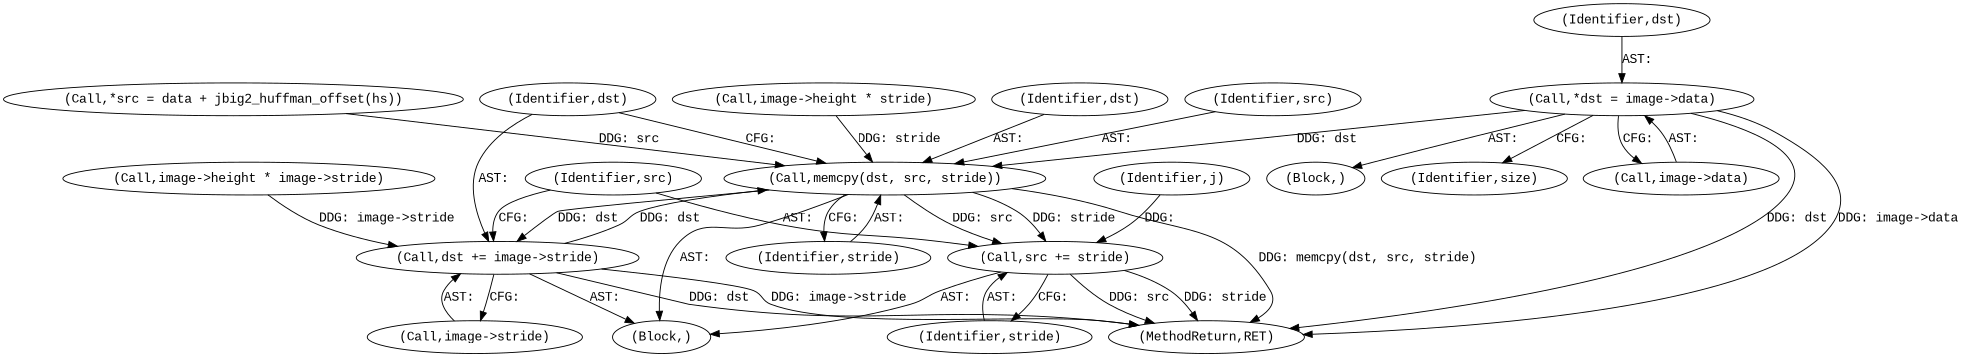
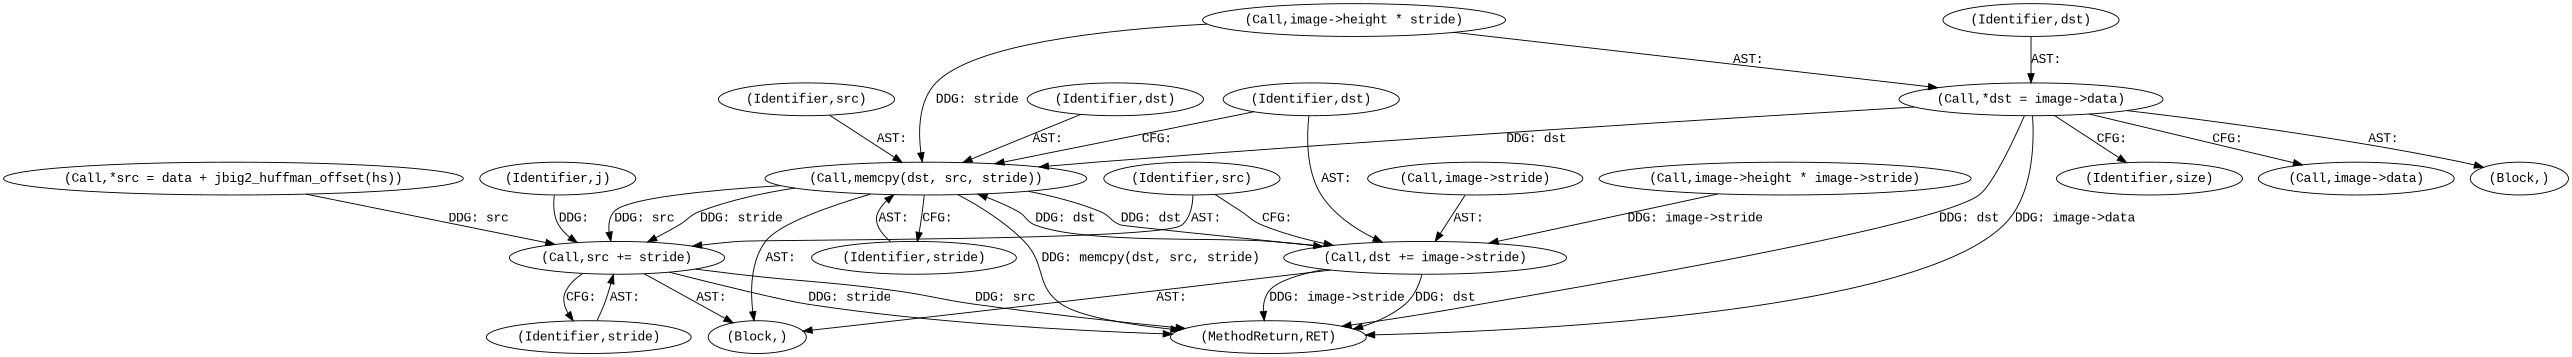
edge "(Call,*src = data + jbig2_huffman_offset(hs))" -> "(Call,memcpy(dst, src, stride))": now "(Call,*src = data + jbig2_huffman_offset(hs))" -> "(Call,src += stride)"
edge "(Call,image->data)" -> "(Call,*dst = image->data)": now "(Call,image->height * stride)" -> "(Call,*dst = image->data)"
edge "(Call,dst += image->stride)" -> "(Call,image->stride)": removed, label "CFG:"
